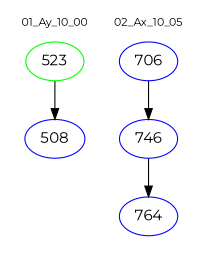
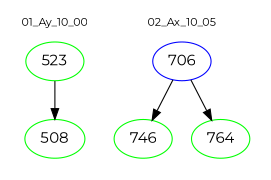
node "508": color blue -> green
node "746": color blue -> green
edge "746" -> "764": now "706" -> "764"
node "764": color blue -> green
